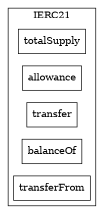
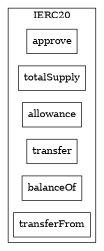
cluster "IERC21": label "IERC21" -> "IERC20"
node "approve": added
